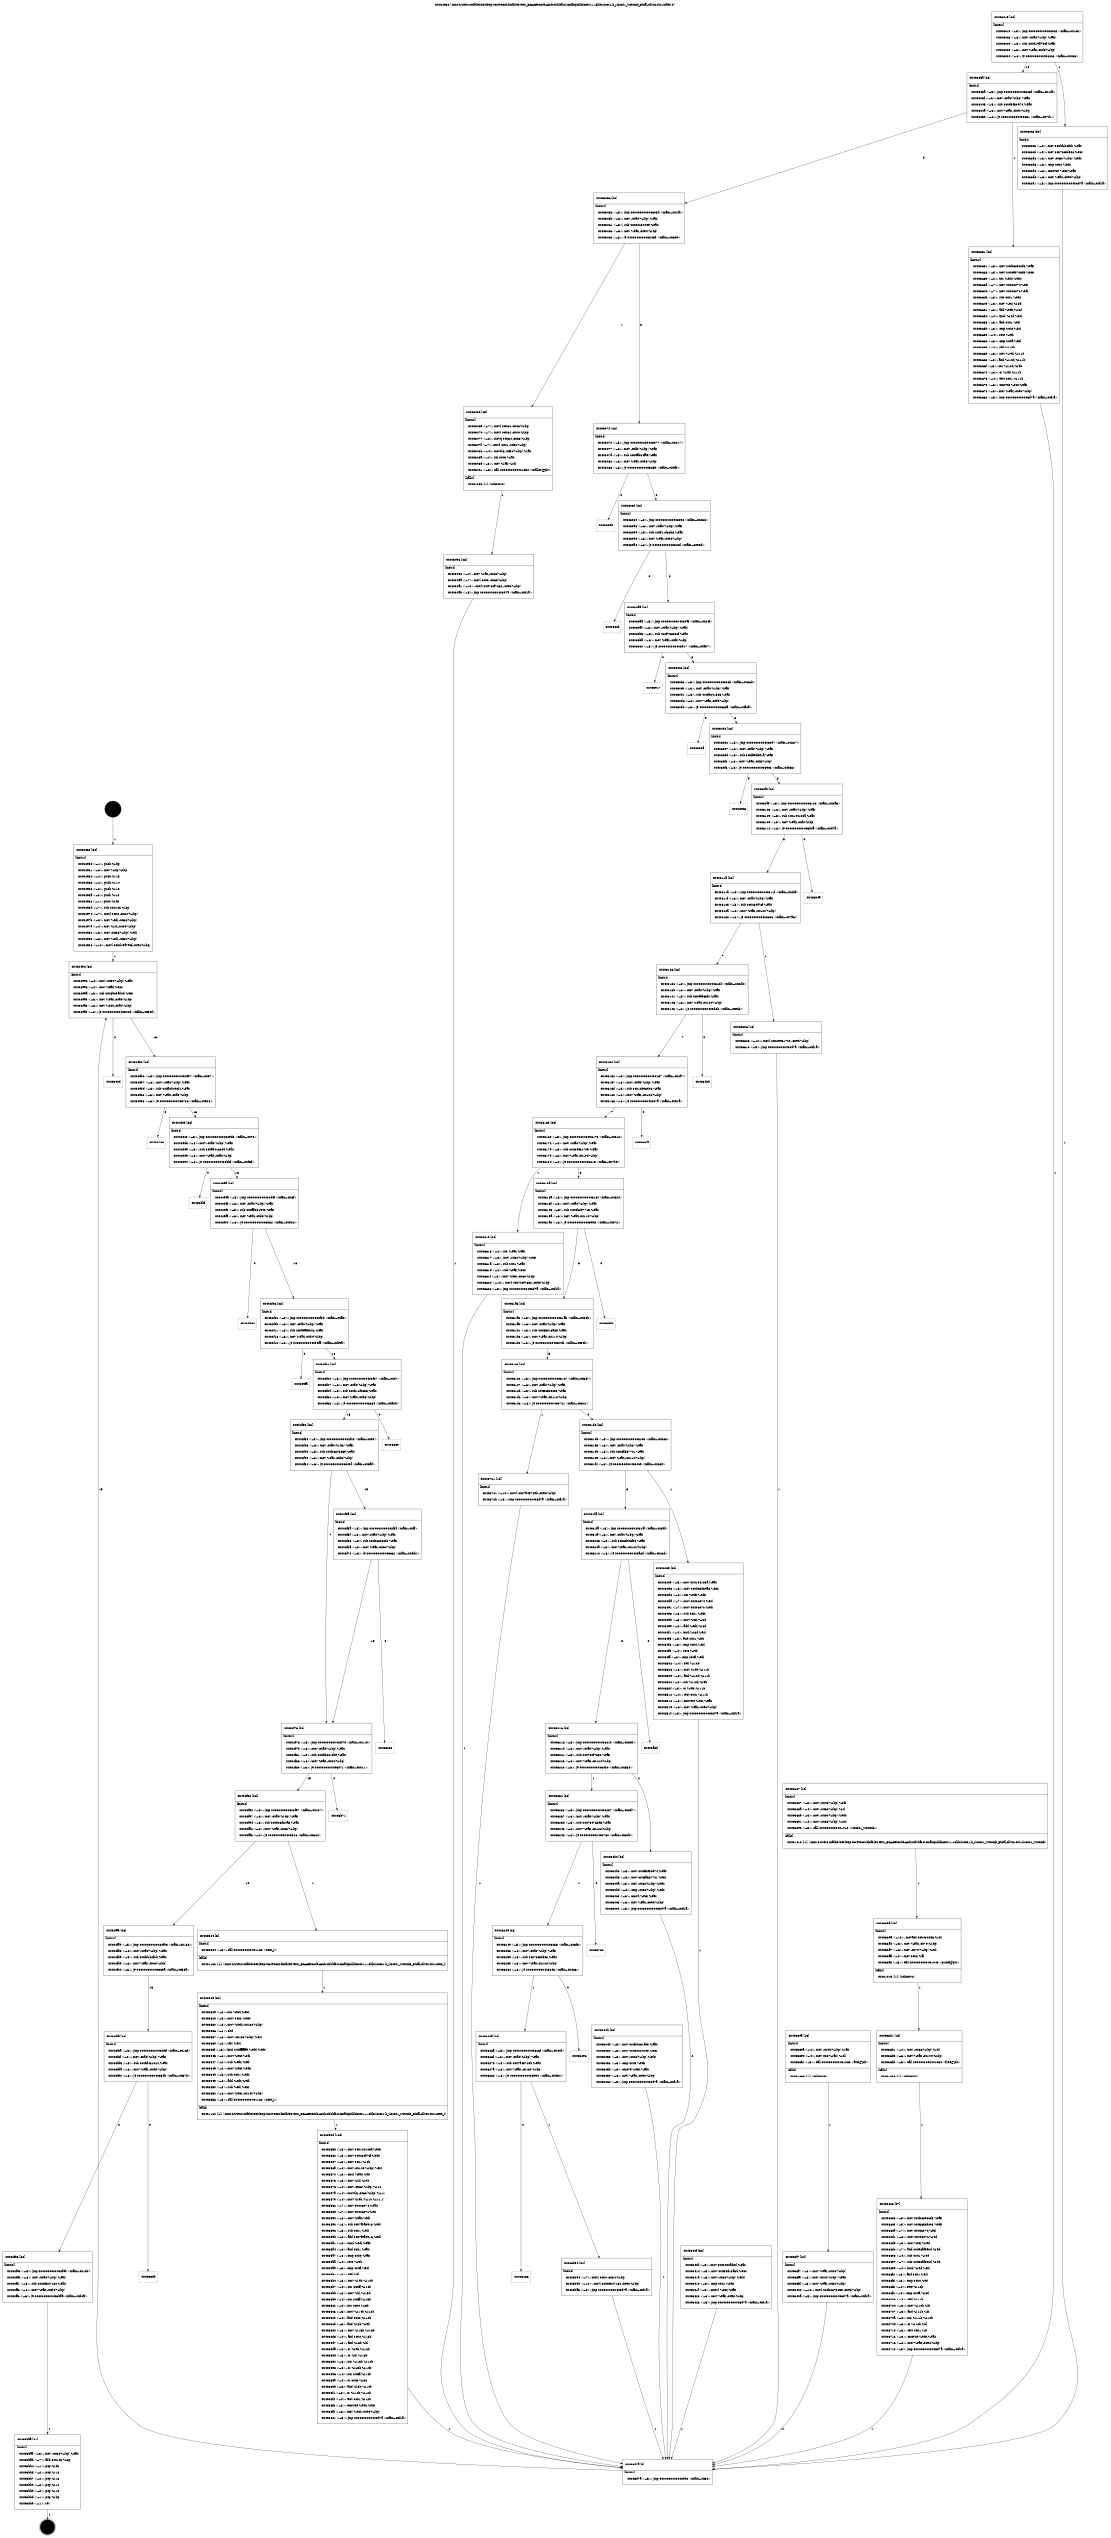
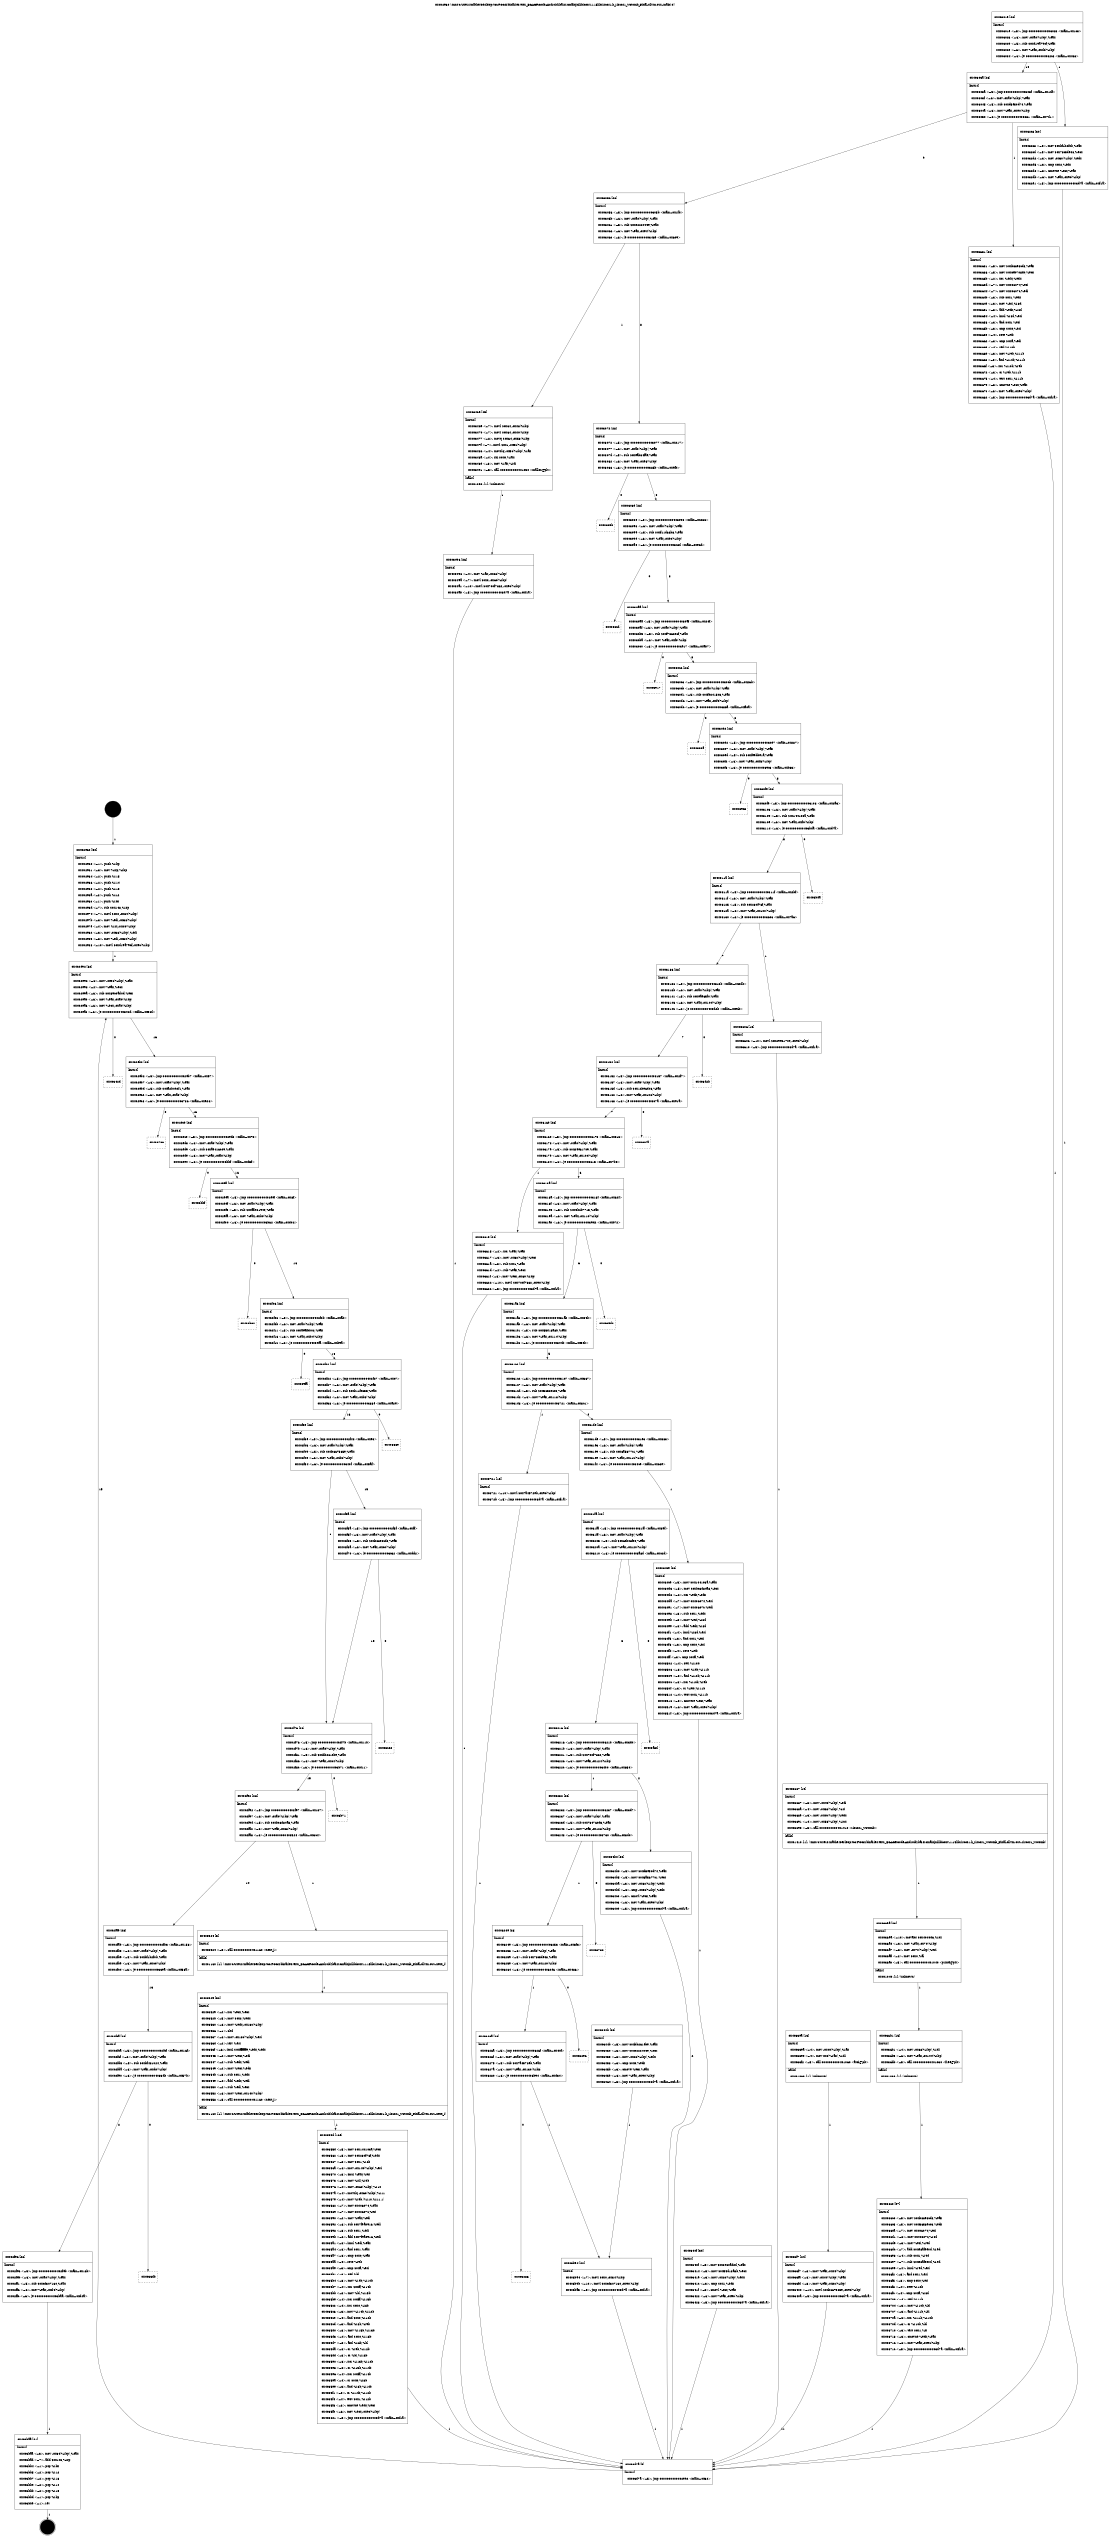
edge "0x4031de [28]" -> "0x4031fa [28]": removed, label "3"
edge "0x40344b [30]" -> "0x403d7a [5]": now "0x40344b [30]" -> "0x403b94 [22]"
